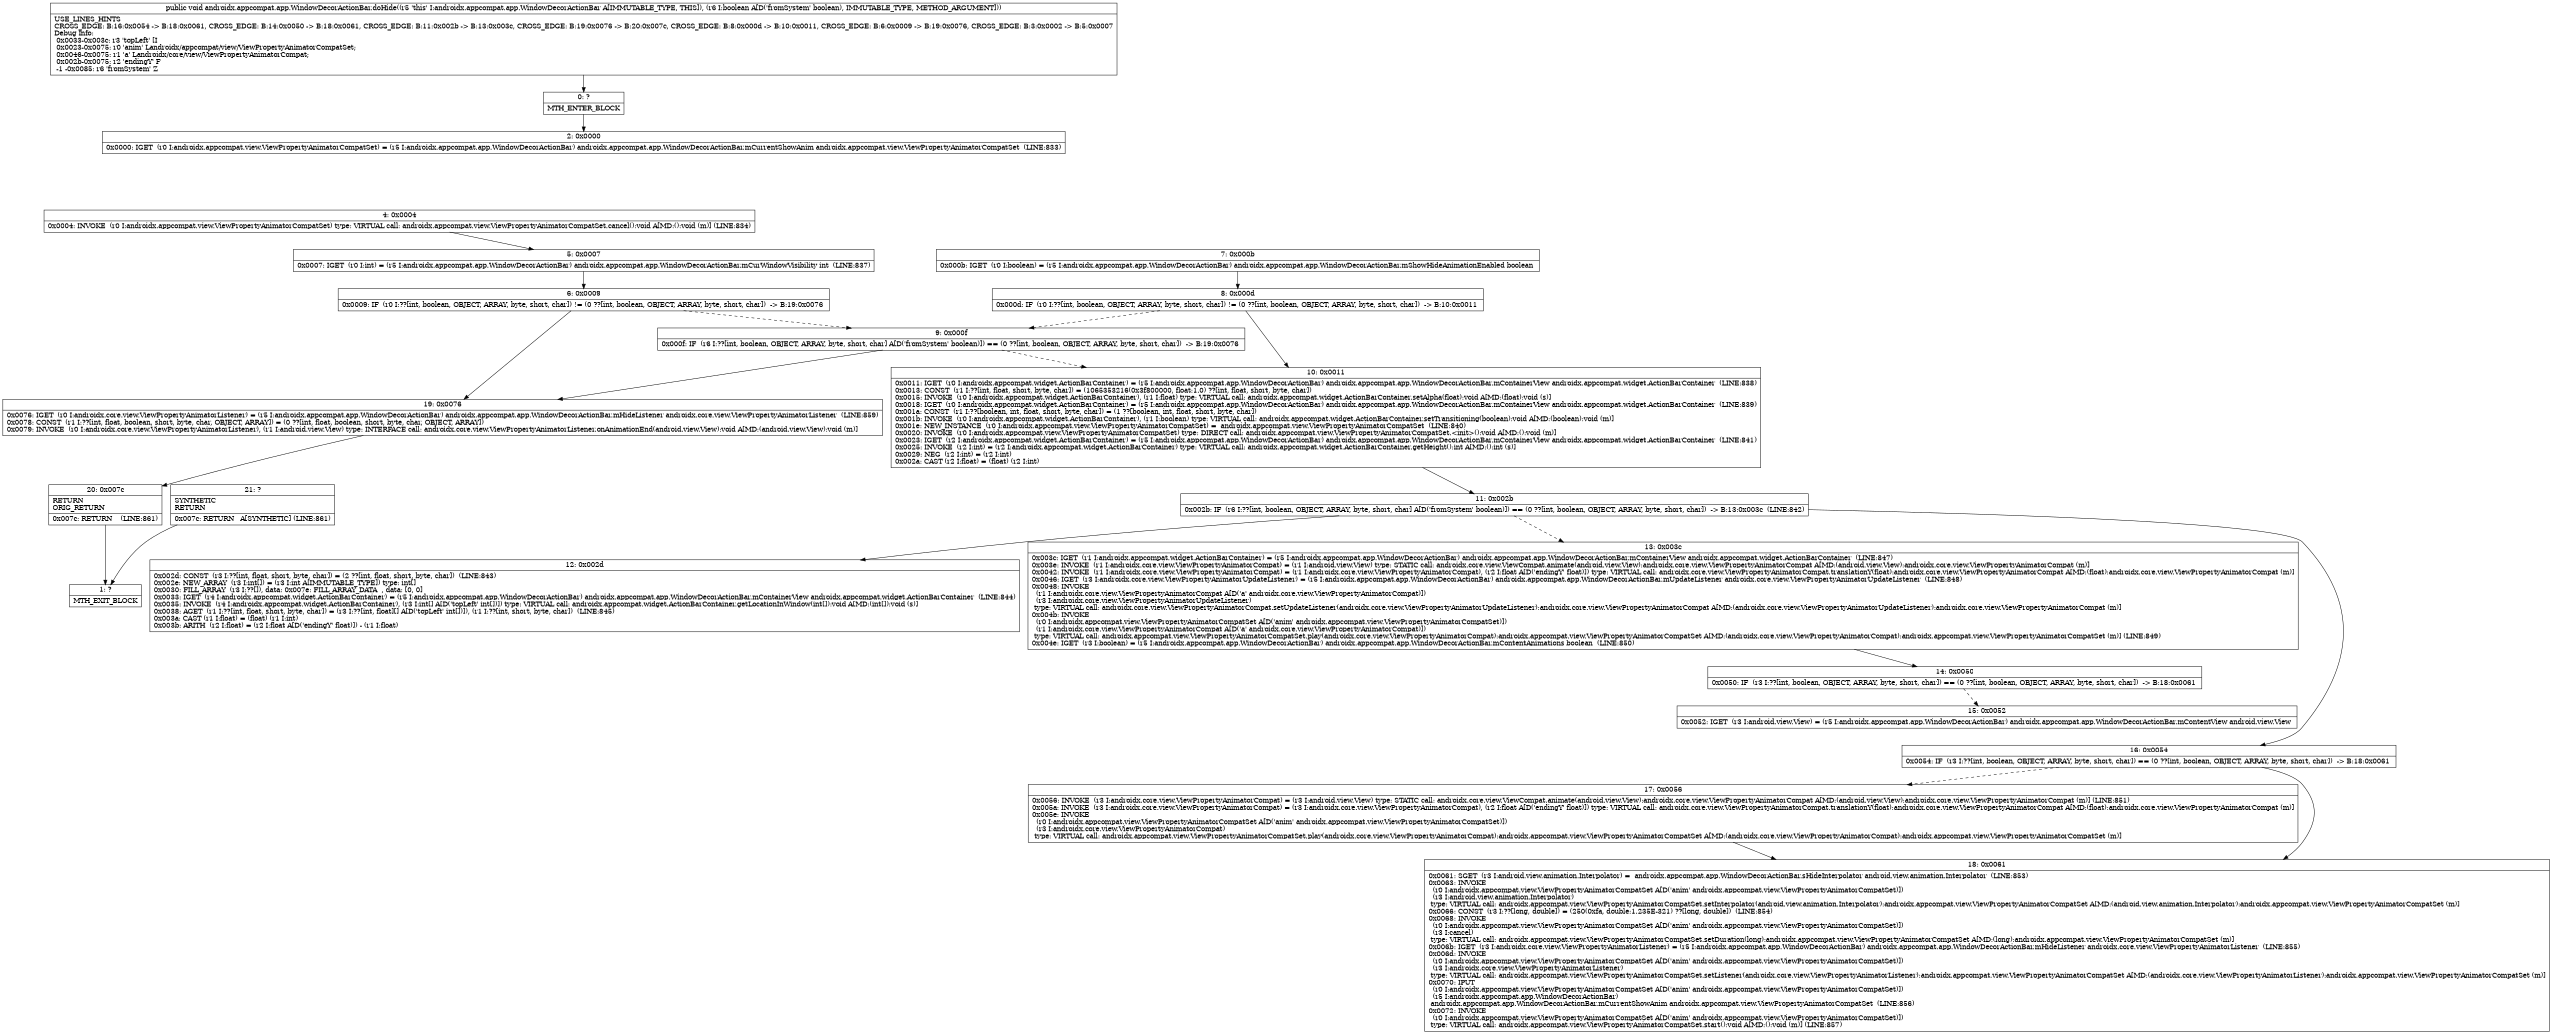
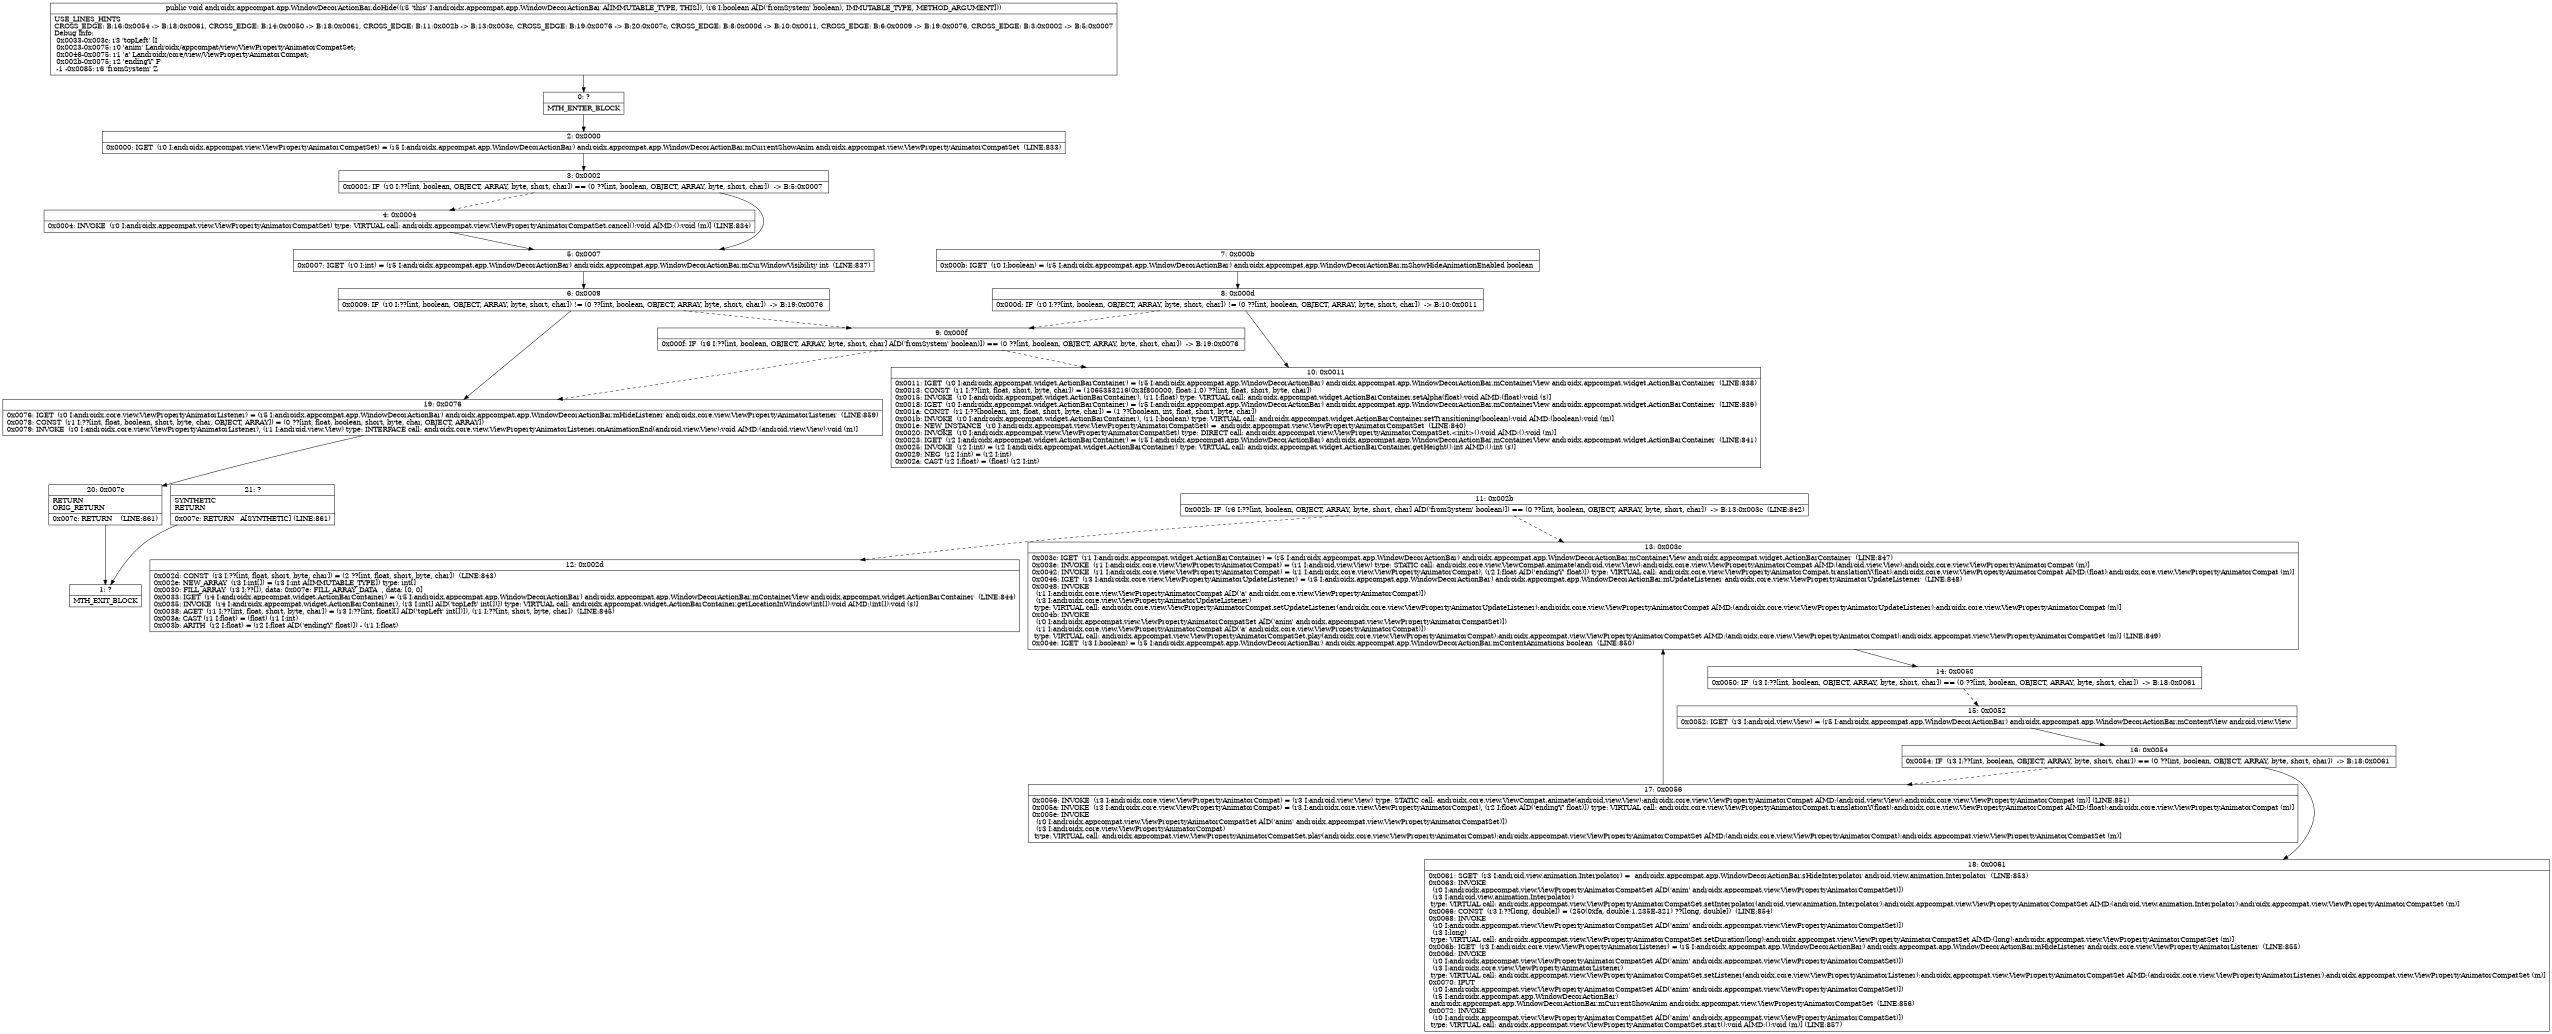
node "3: 0x0002": added
edge "9: 0x000f" -> "19: 0x0076": style solid -> dashed
edge "10: 0x0011" -> "11: 0x002b": removed
edge "11: 0x002b" -> "16: 0x0054": now "15: 0x0052" -> "16: 0x0054"
edge "11: 0x002b" -> "12: 0x002d": style solid -> dashed
edge "17: 0x0056" -> "18: 0x0061": now "17: 0x0056" -> "13: 0x003c"
node "18: 0x0061": text "(r3 I:cancel)" -> "(r3 I:long)"
